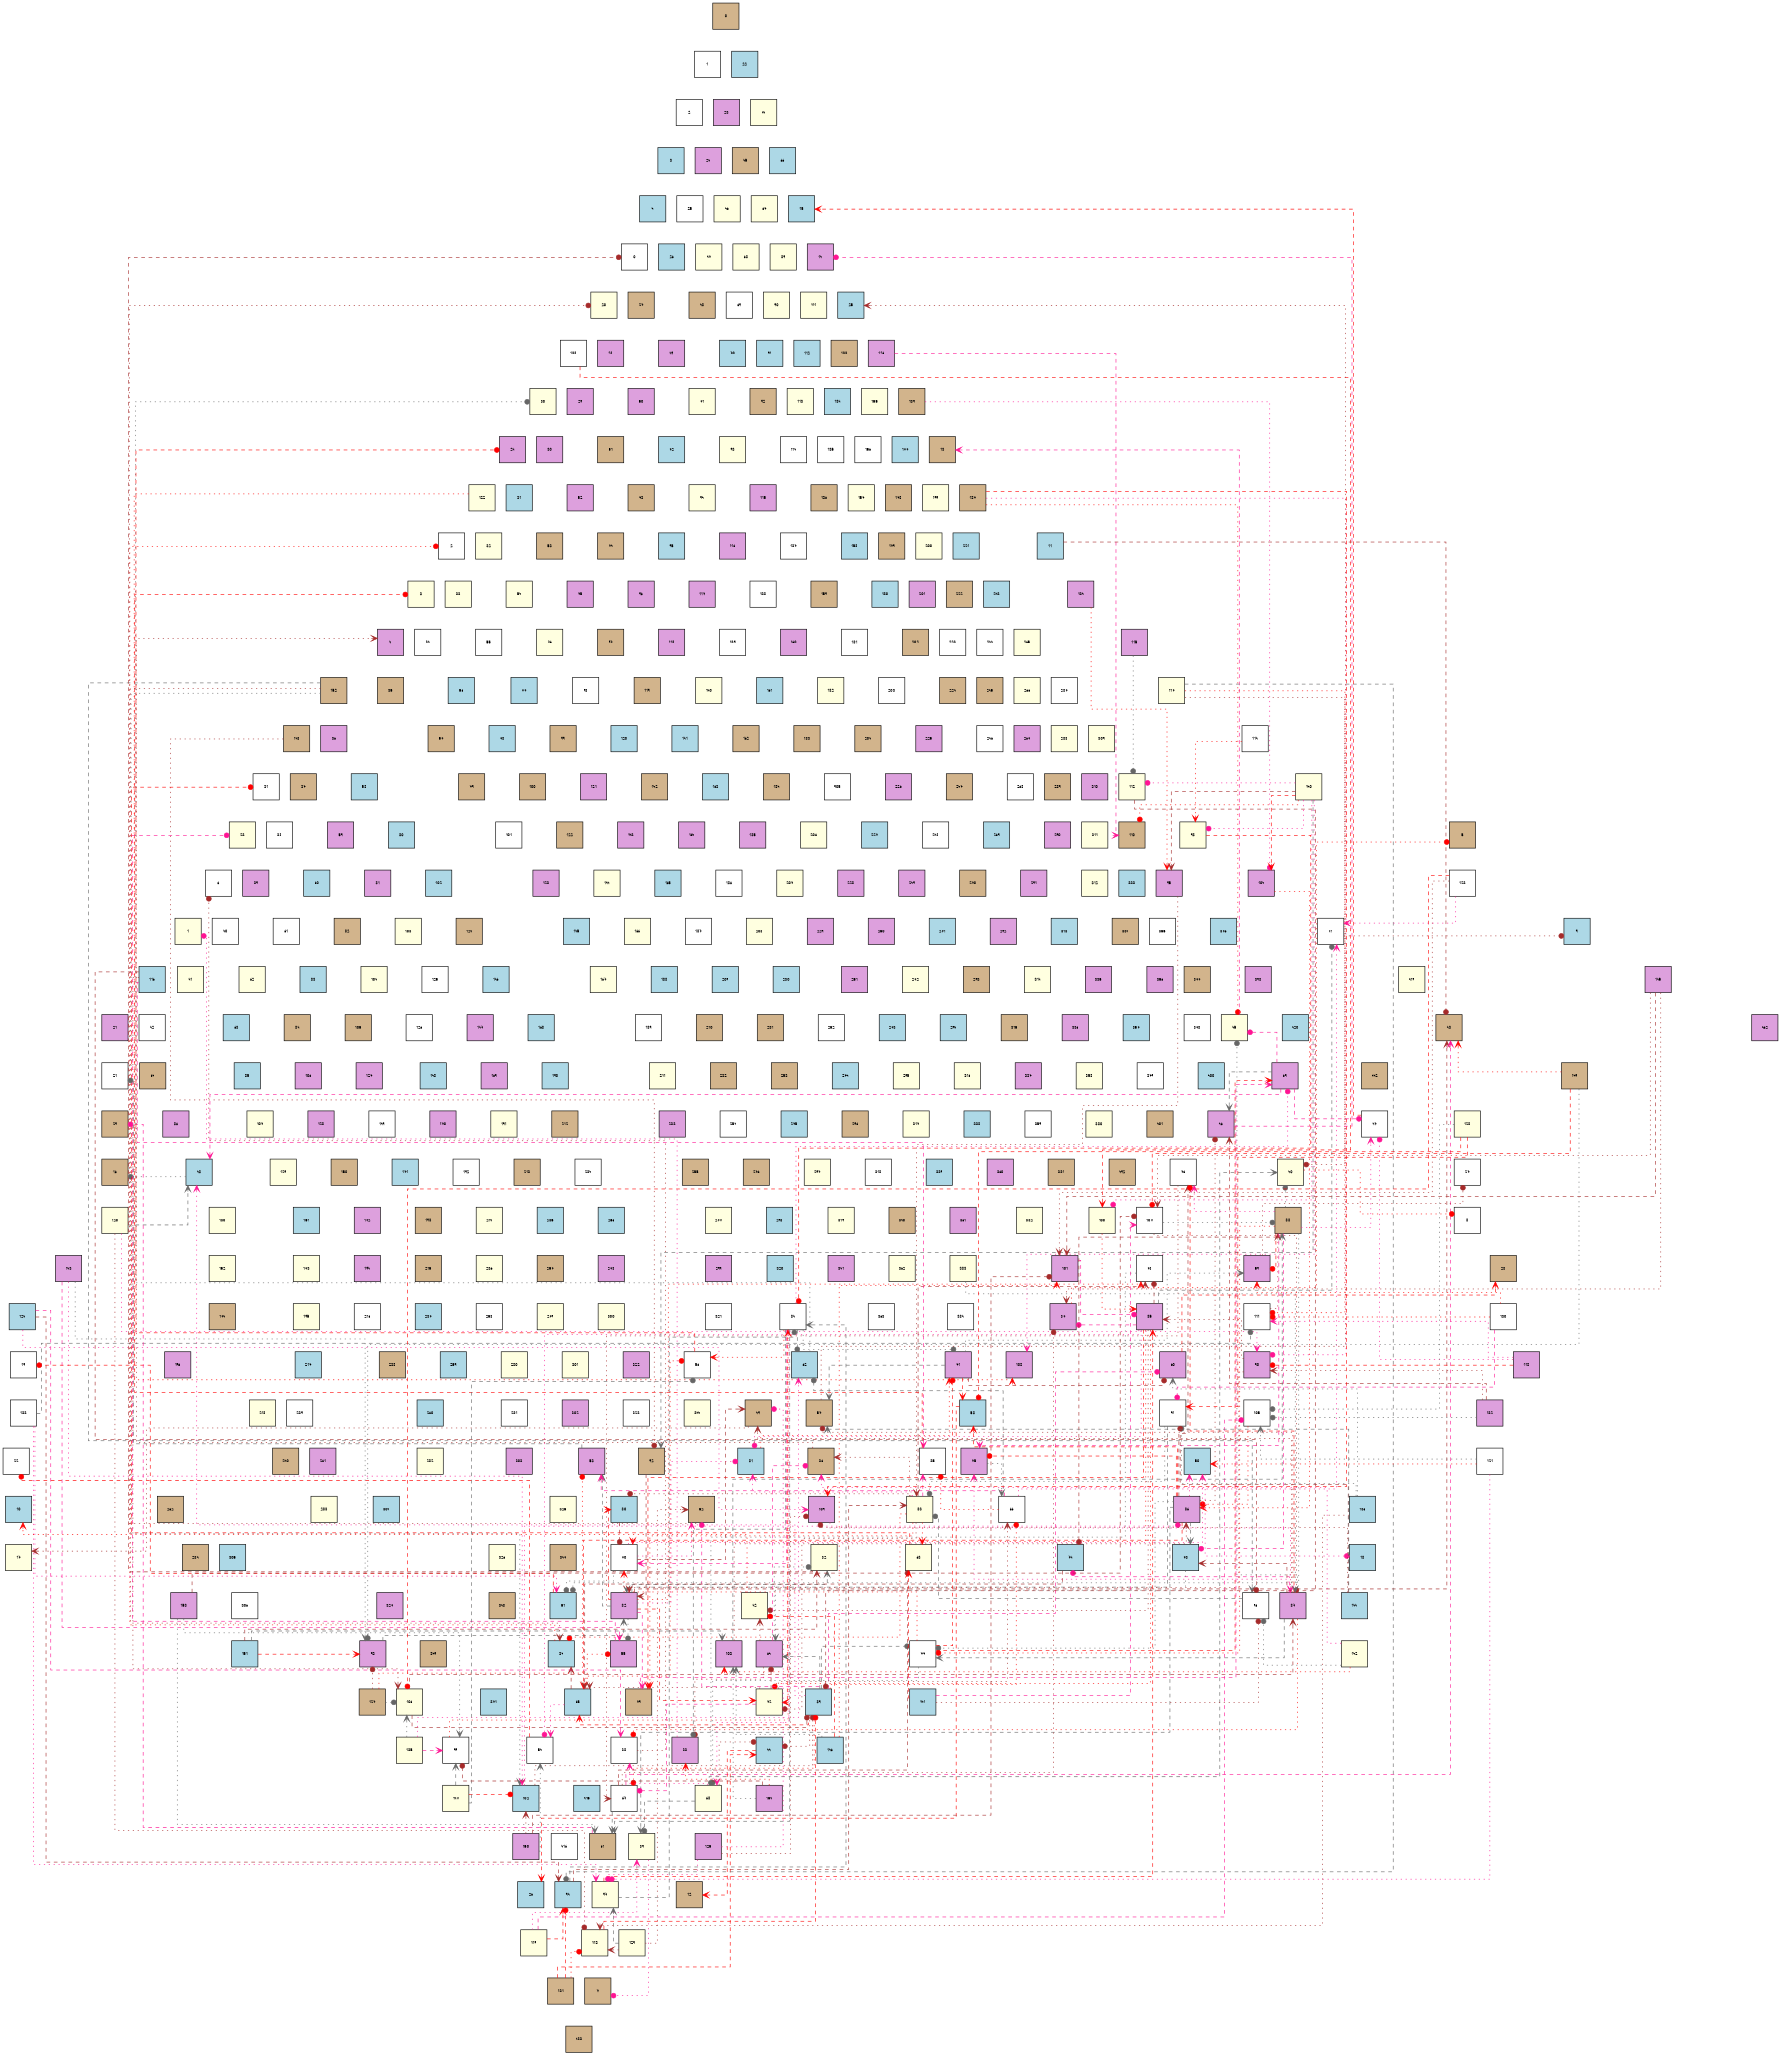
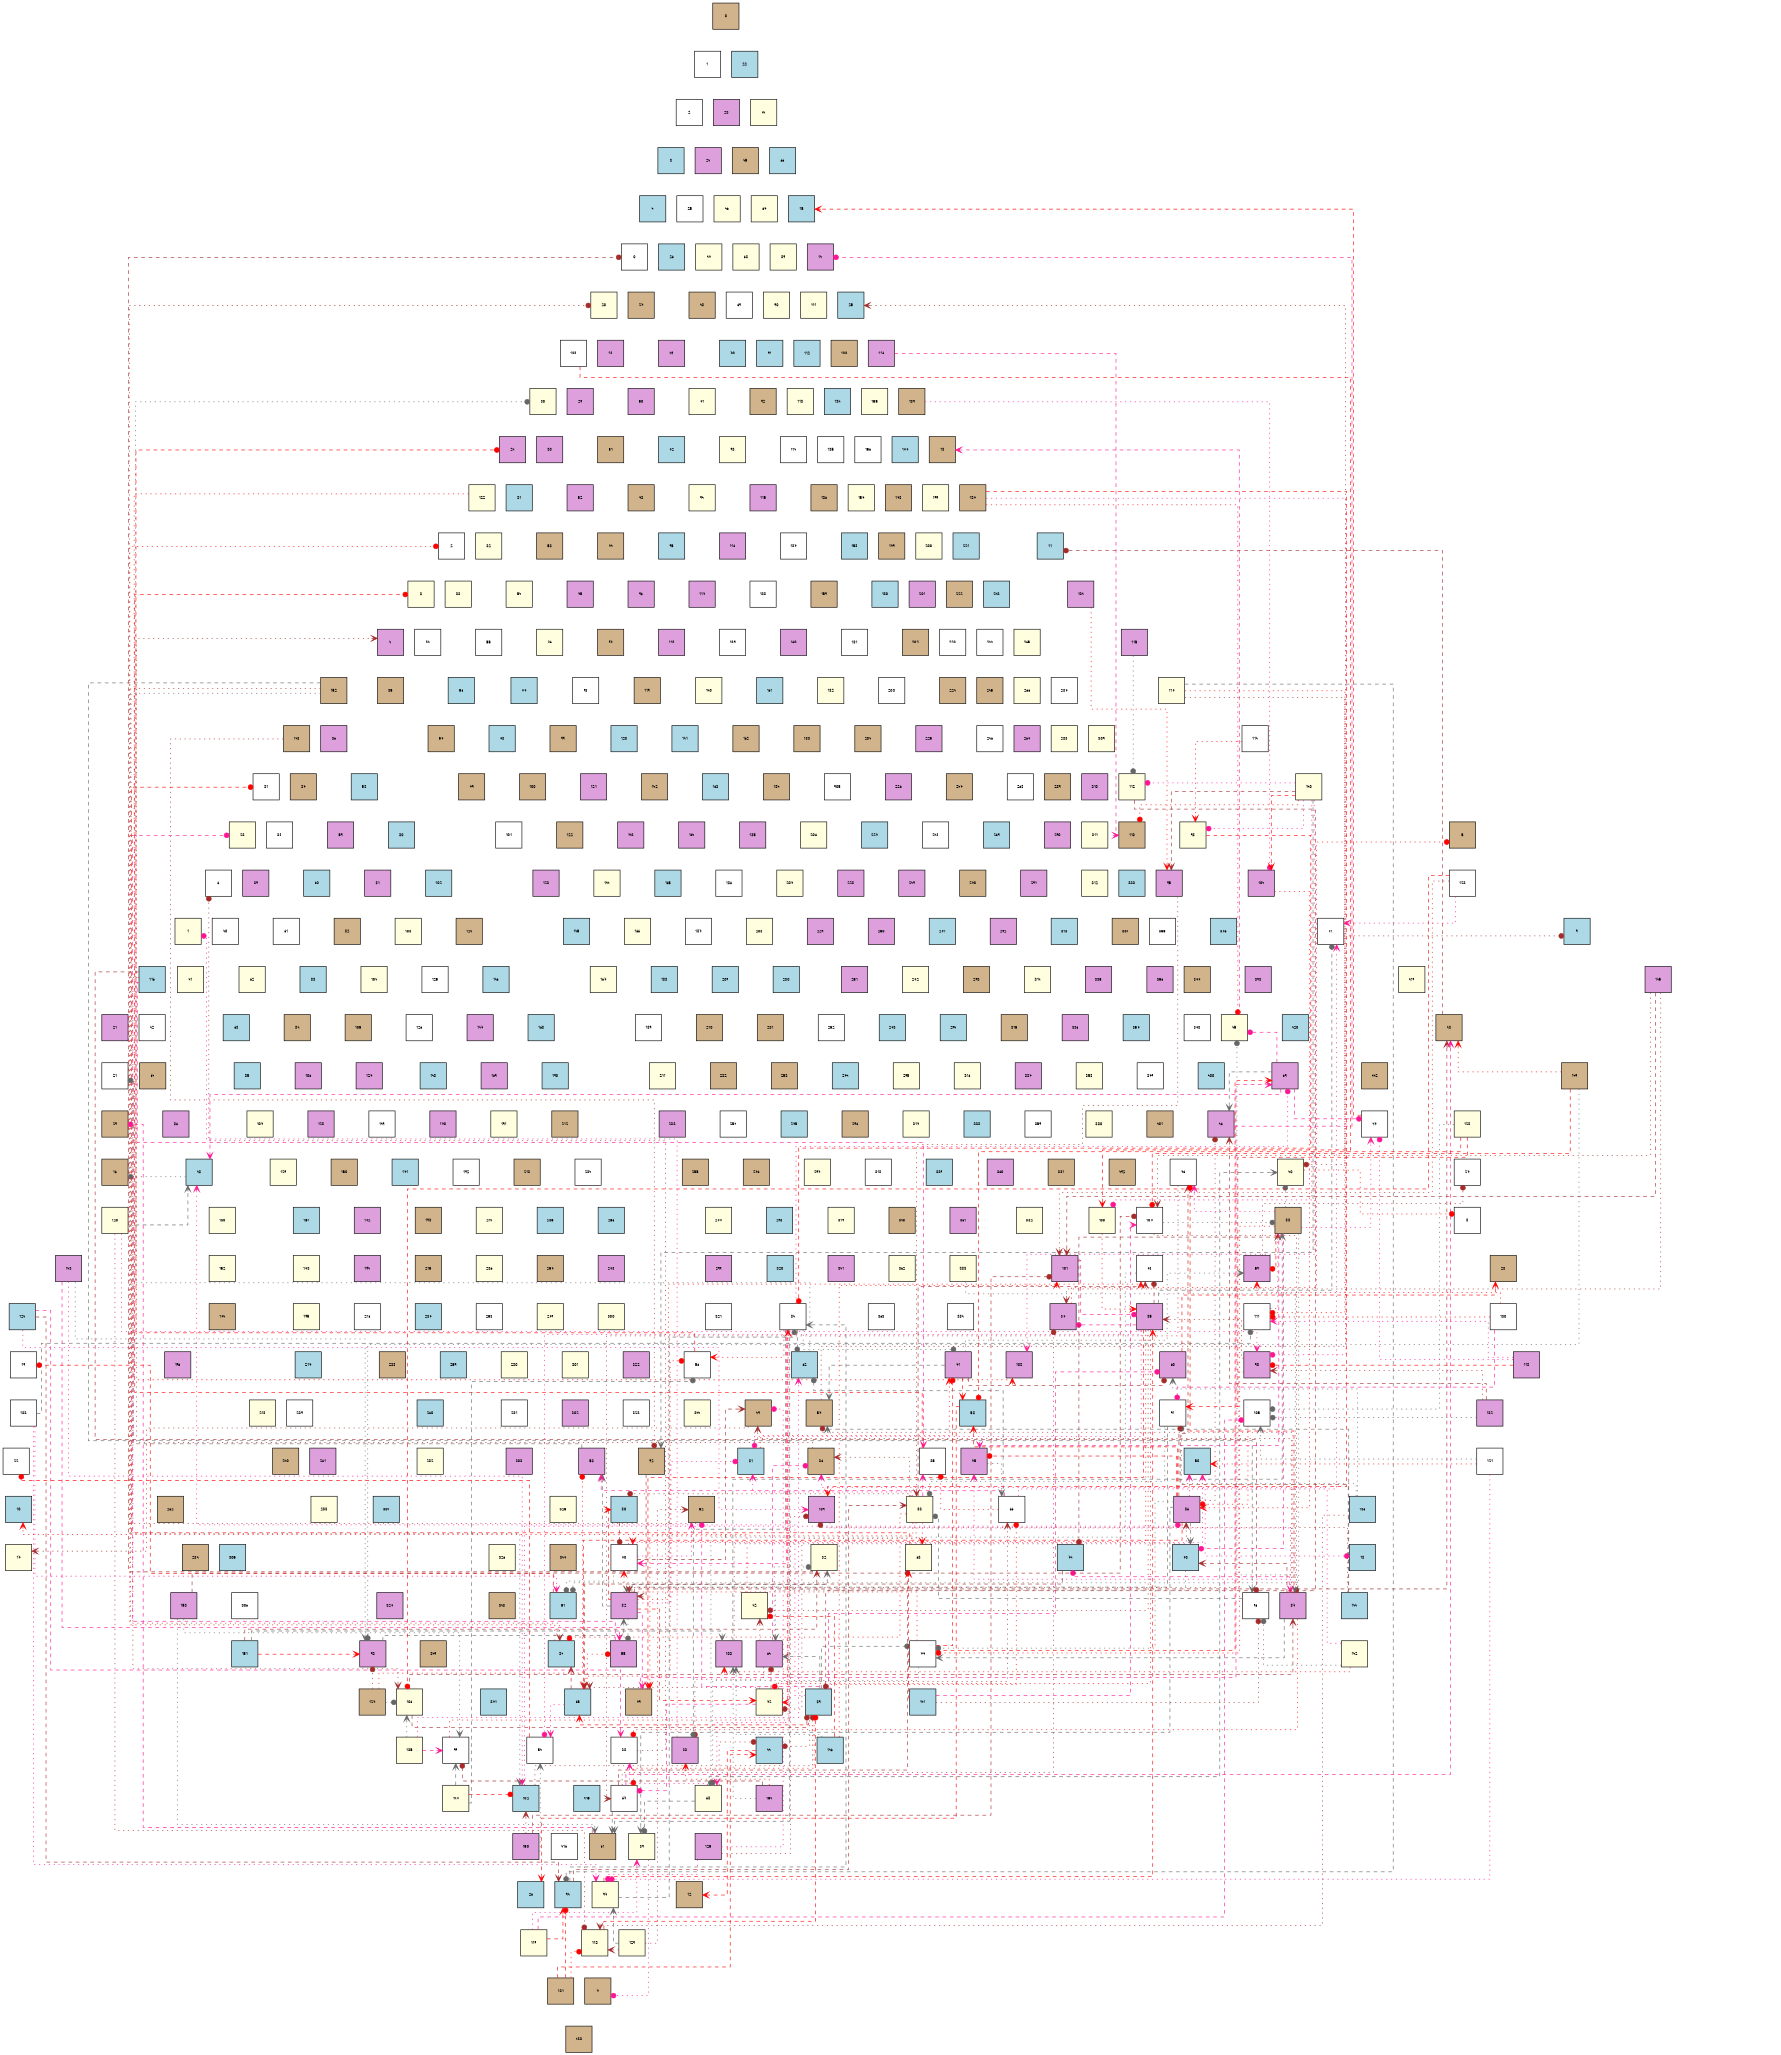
edge "11" -> "43": reversed
node "462": removed
